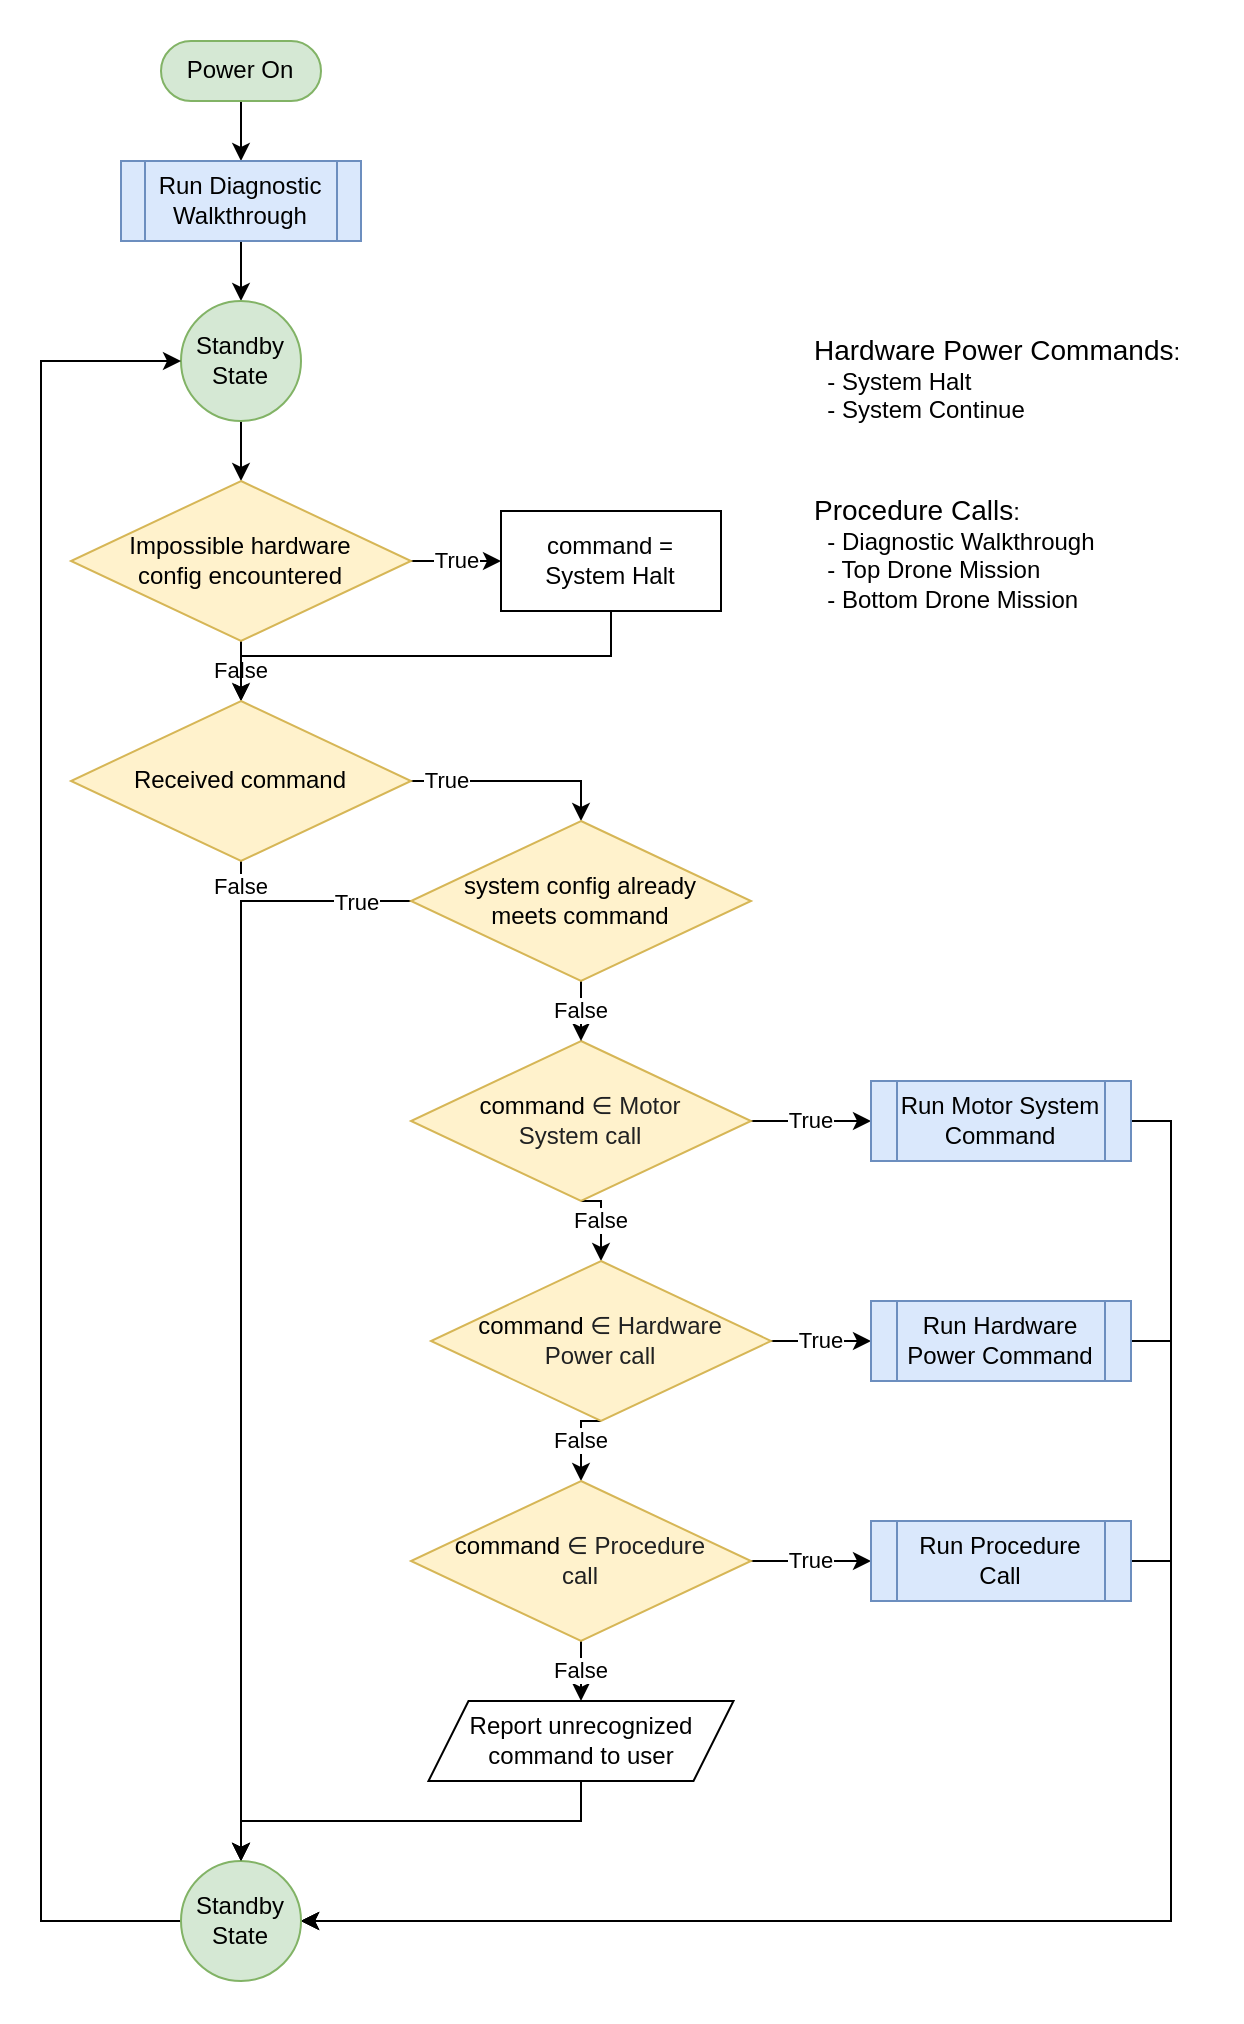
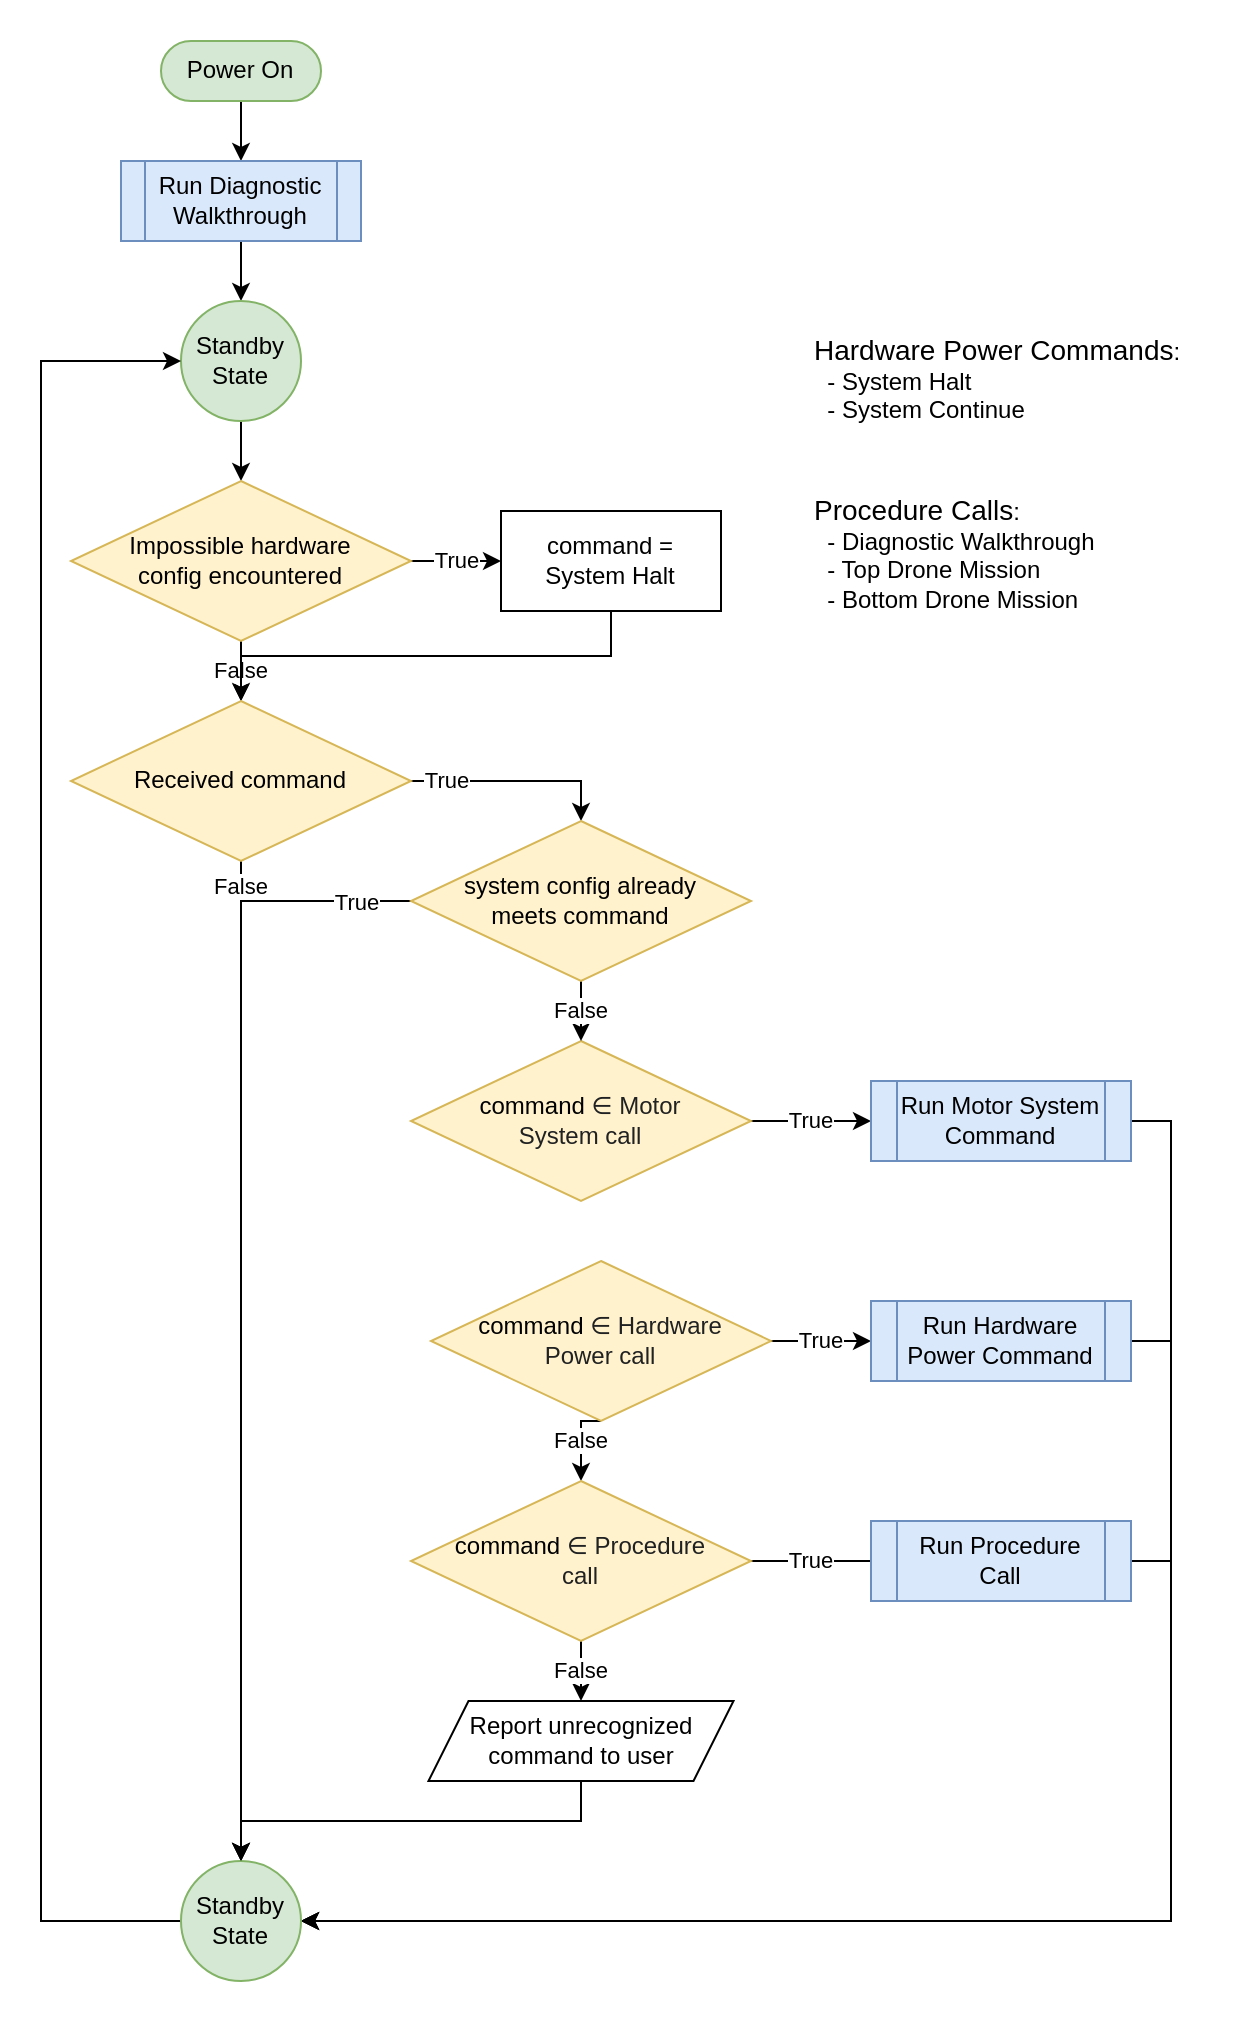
edge "command ∈ Motor System call" -> "command ∈ Hardware Power call": removed, label "False"
edge "command ∈ Procedure call" -> "Run Procedure Call": arrowhead classic -> none
